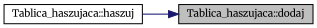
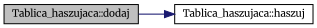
edge "Tablica_haszujaca::haszuj" -> "Tablica_haszujaca::dodaj": reversed
